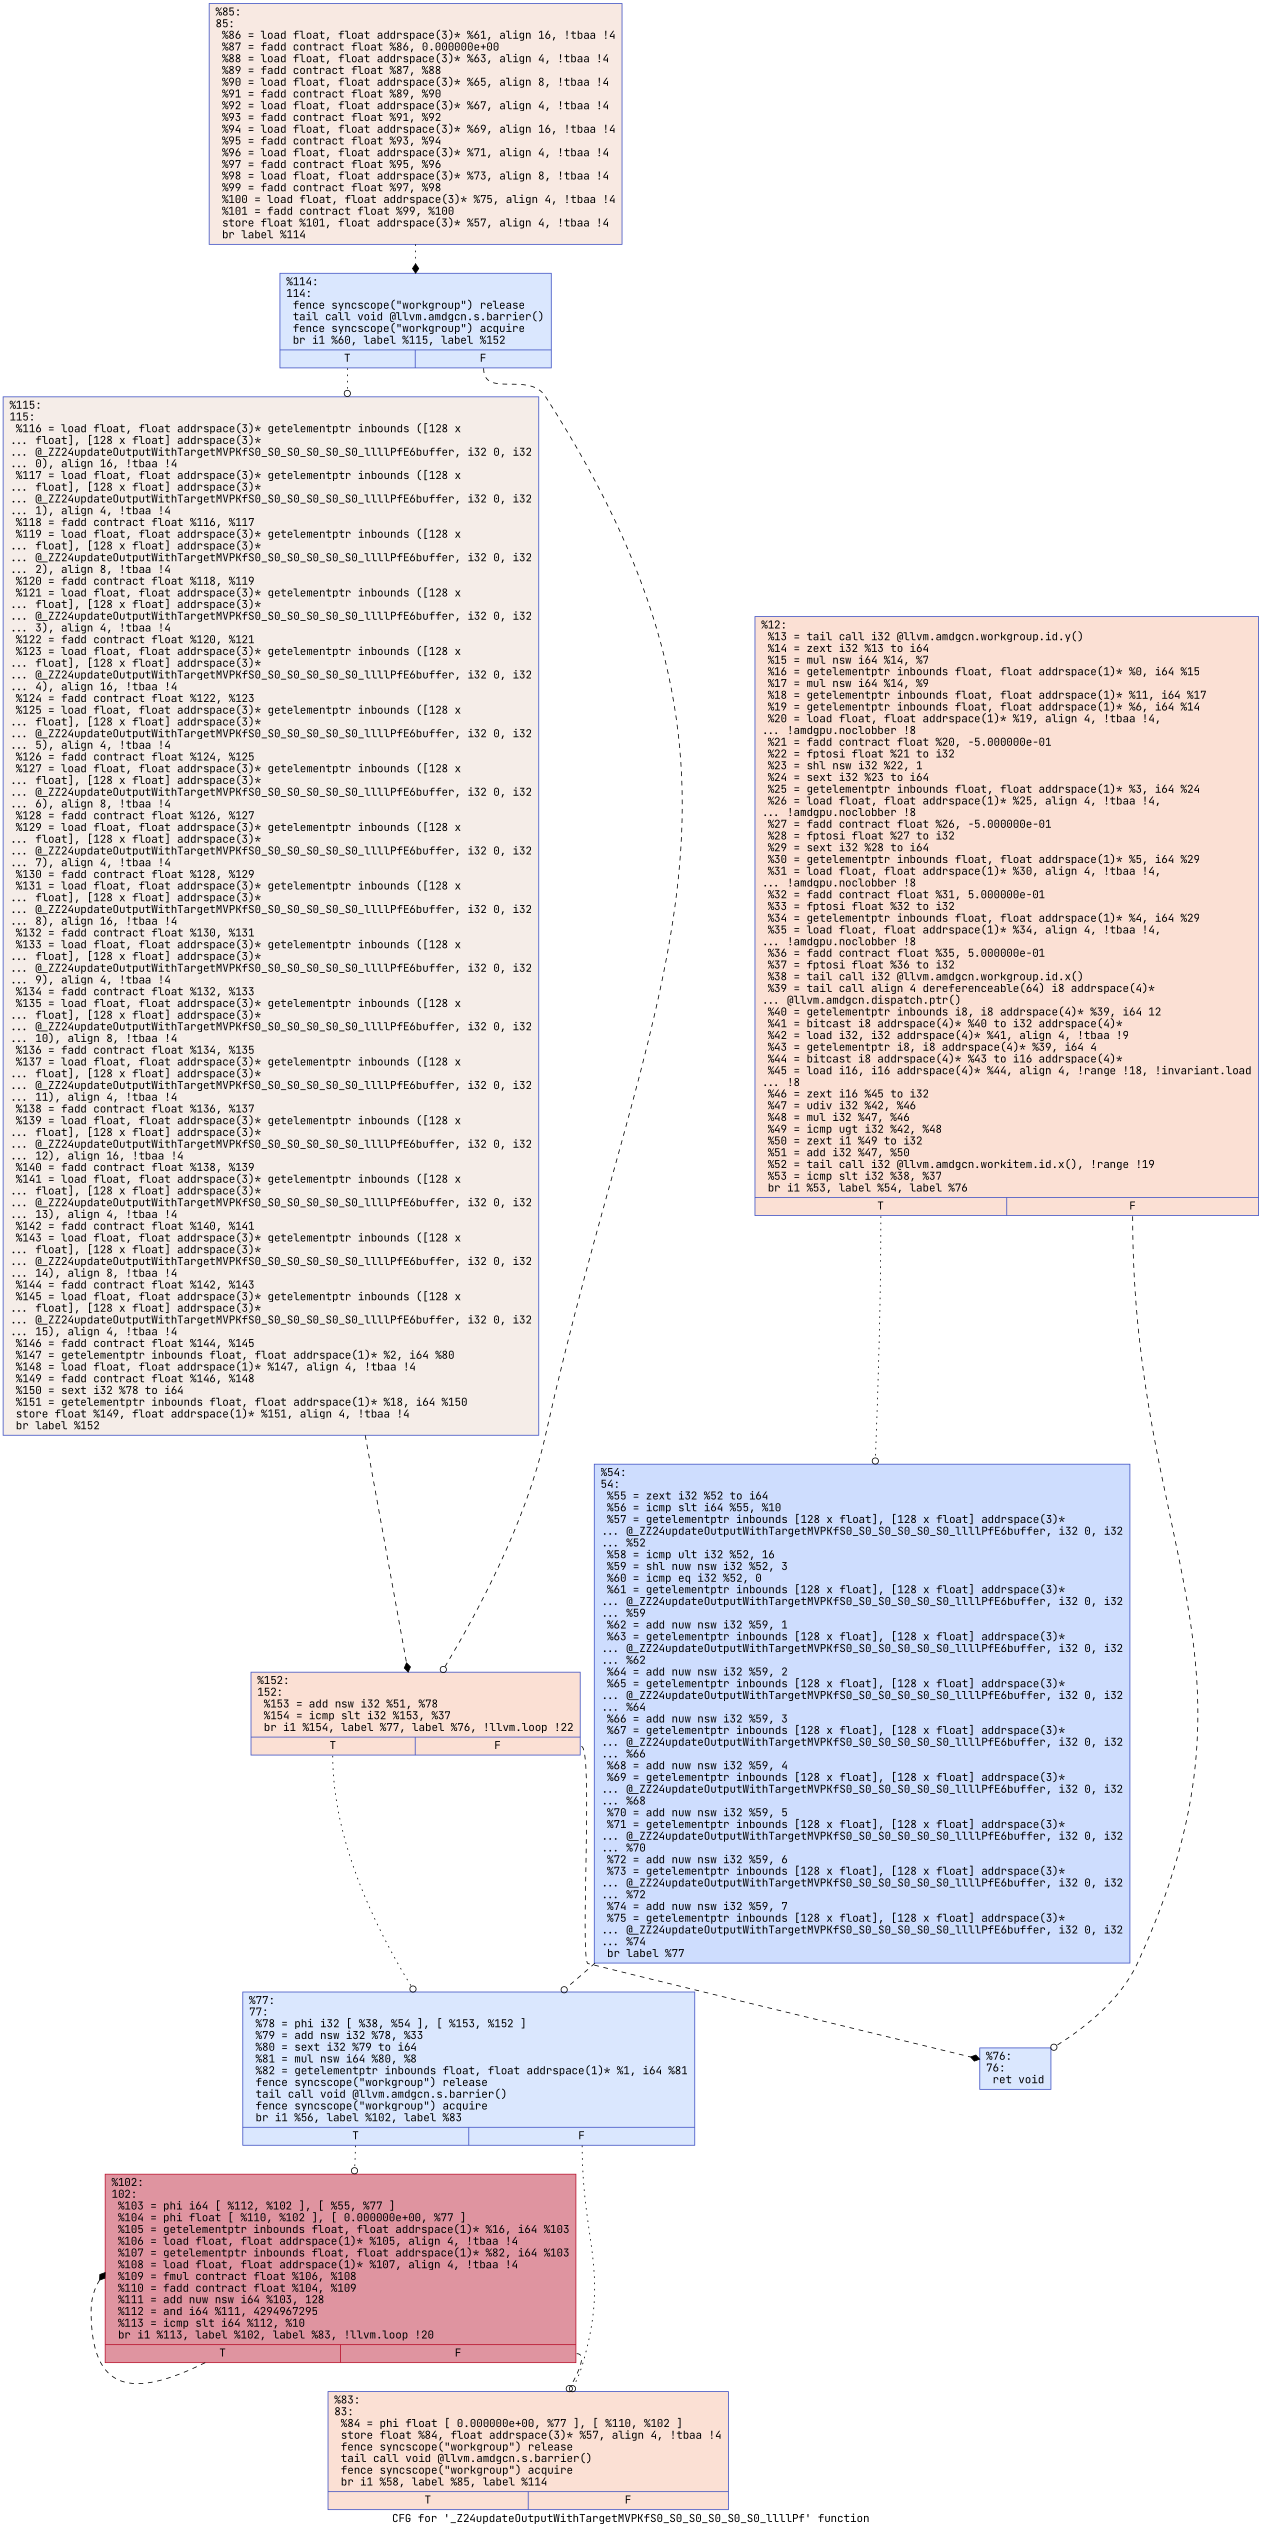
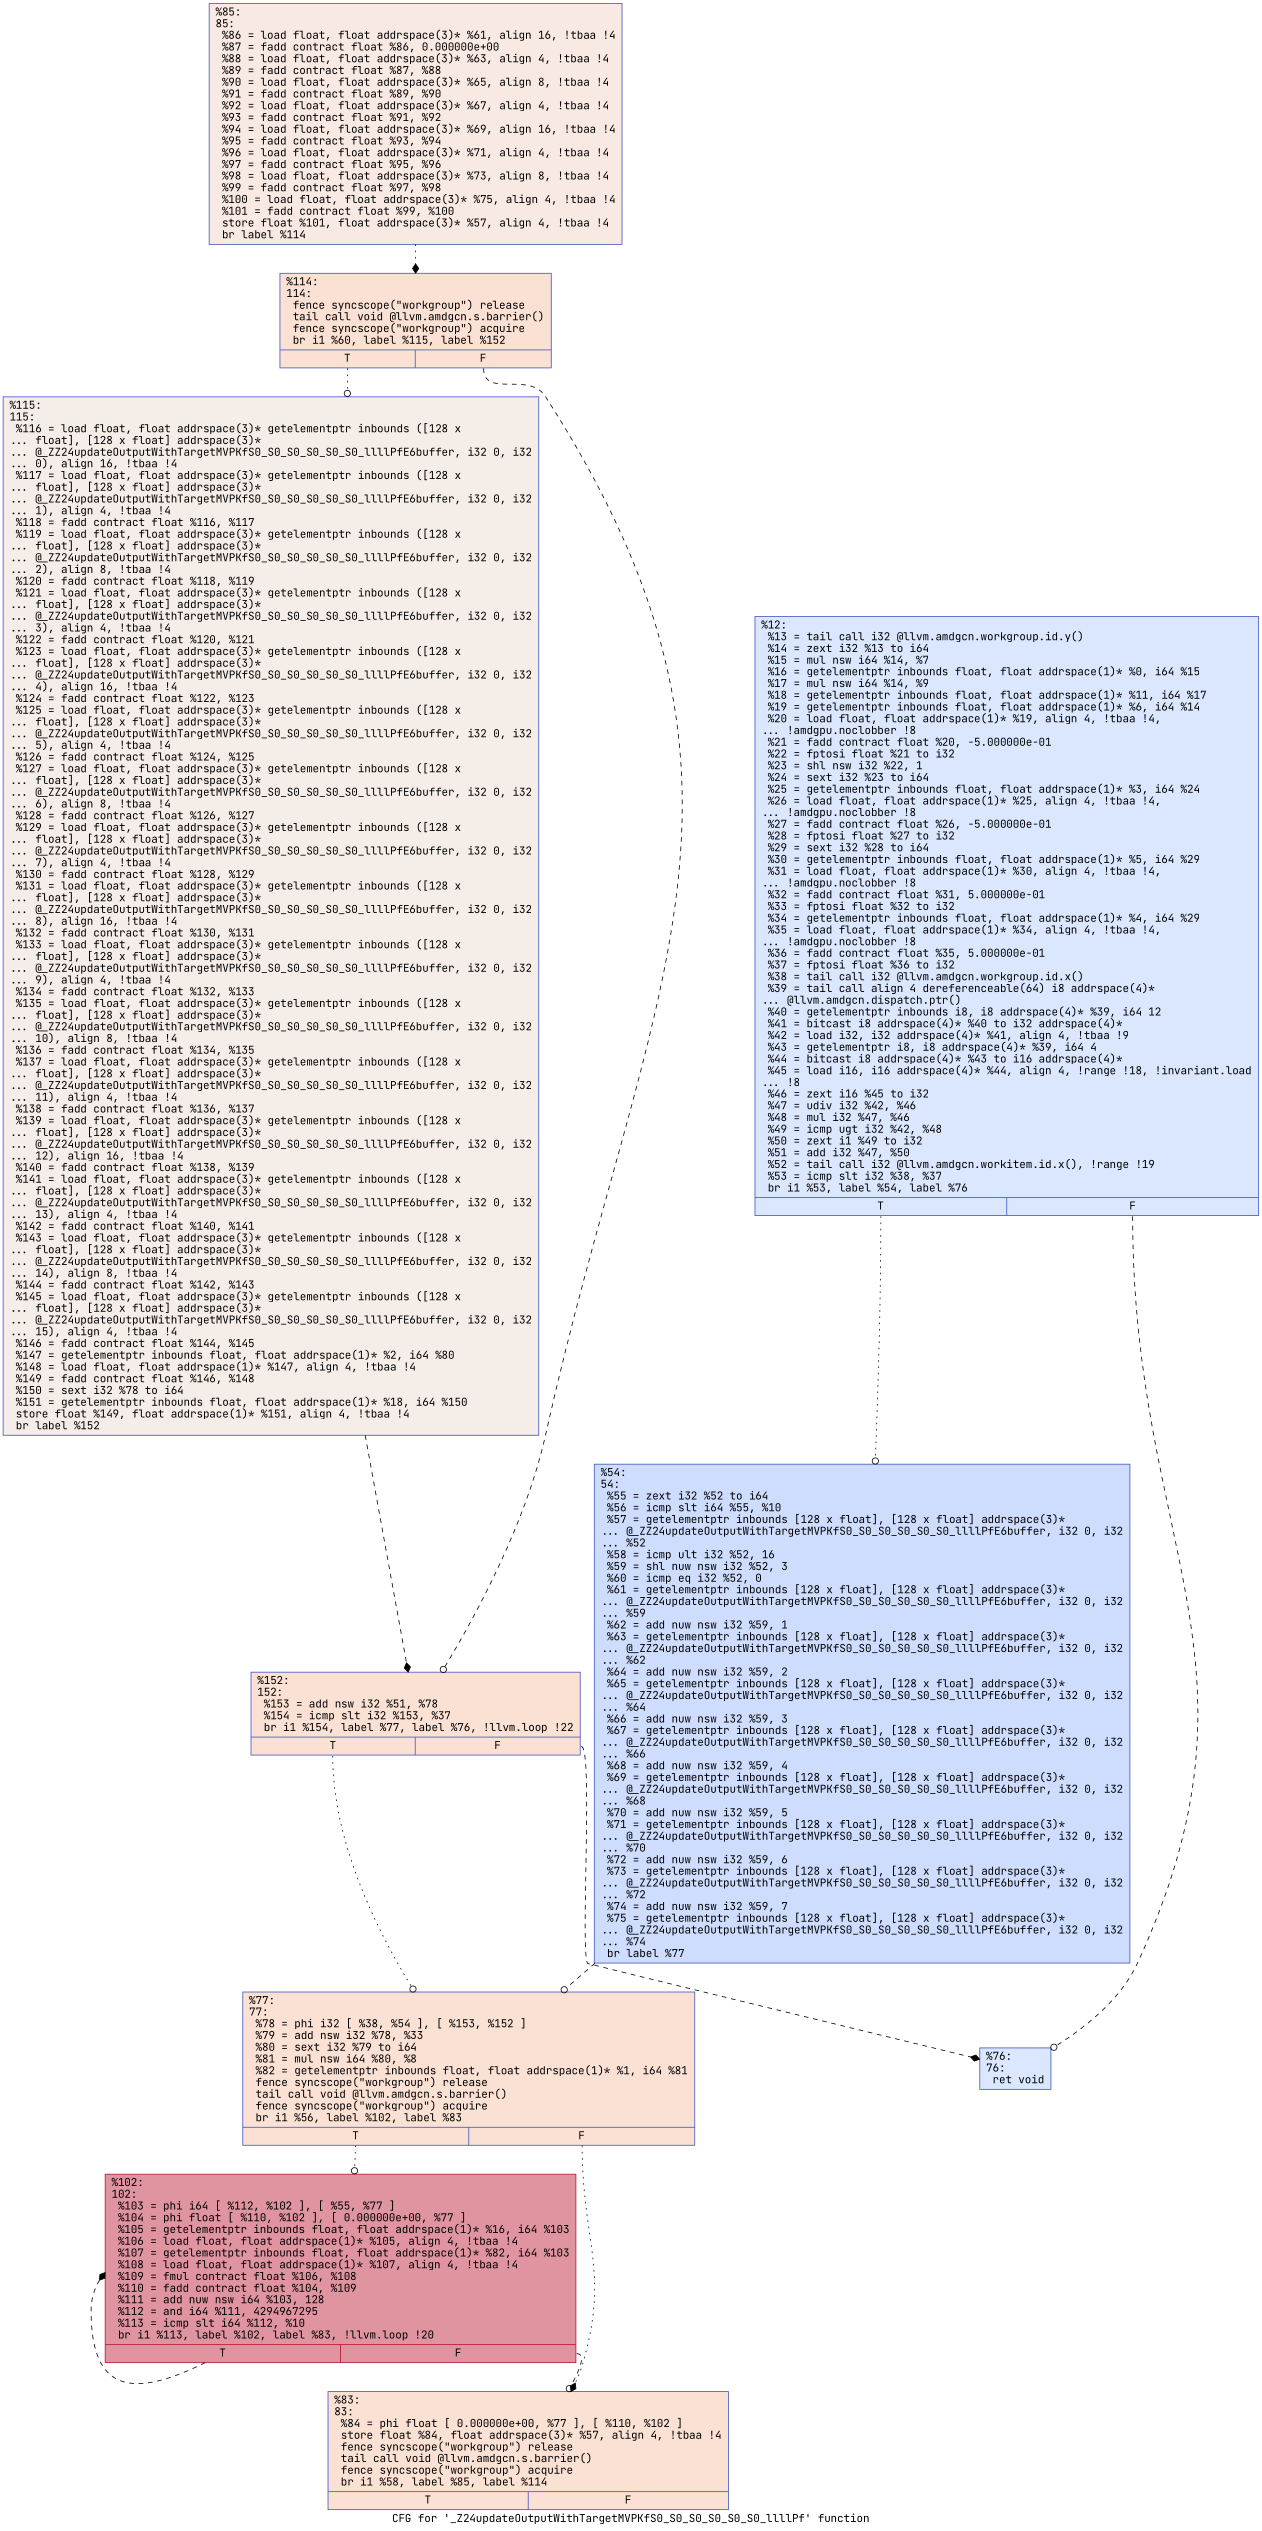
node "%114:": fillcolor #abc8fd70 -> #f7b99e70
node "%12:": fillcolor #f7b99e70 -> #abc8fd70
node "%77:": fillcolor #abc8fd70 -> #f7b99e70
edge "%77:" -> "%83:": arrowhead odot -> diamond
